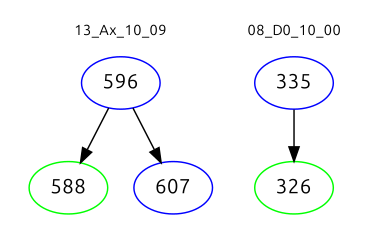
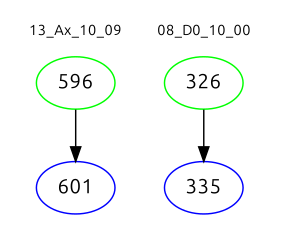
node "596": color blue -> green
edge "335" -> "326": reversed
node "588": removed
node "607": label "607" -> "601"
